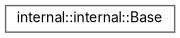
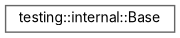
node "internal::internal::Base": label "internal::internal::Base" -> "testing::internal::Base"
